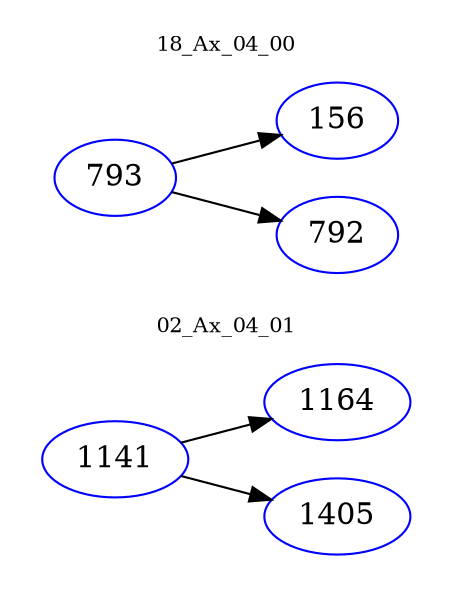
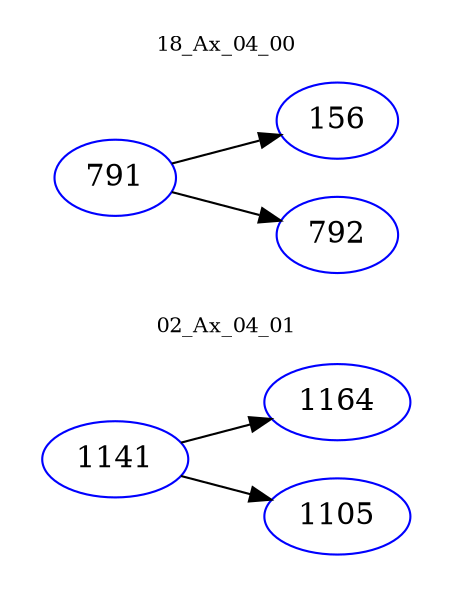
node "793": label "793" -> "791"
node "1405": label "1405" -> "1105"
